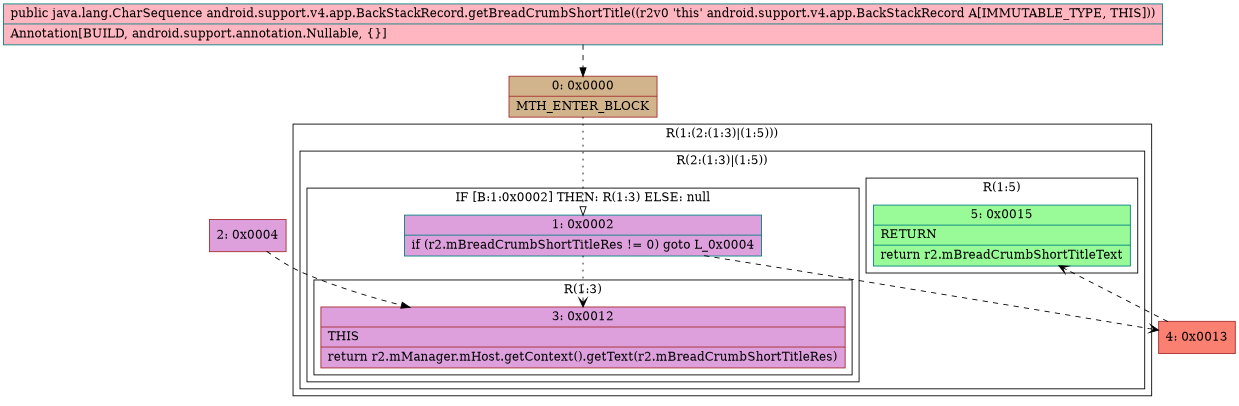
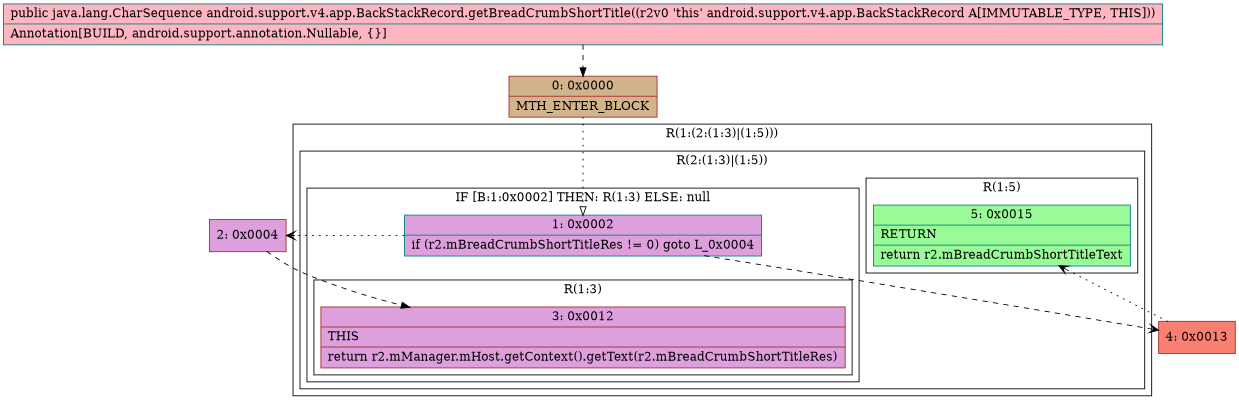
edge "1: 0x0002" -> "3: 0x0012": now "1: 0x0002" -> "2: 0x0004"
edge "4: 0x0013" -> "5: 0x0015": style dashed -> dotted
